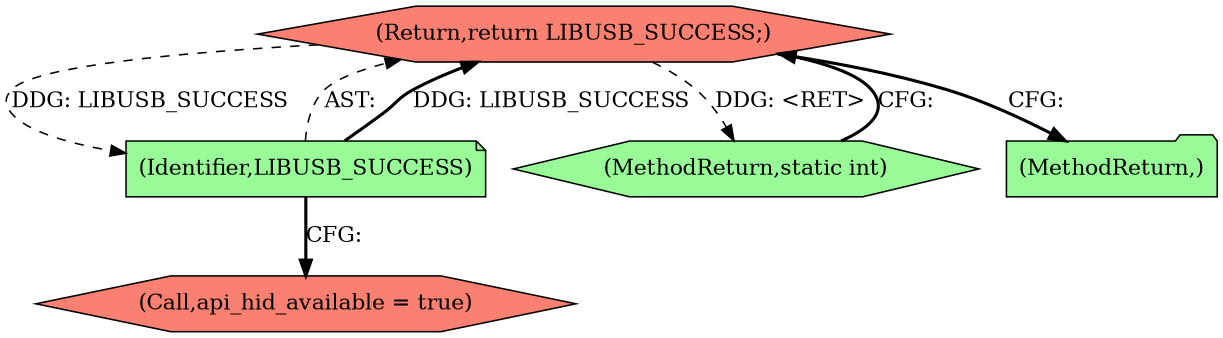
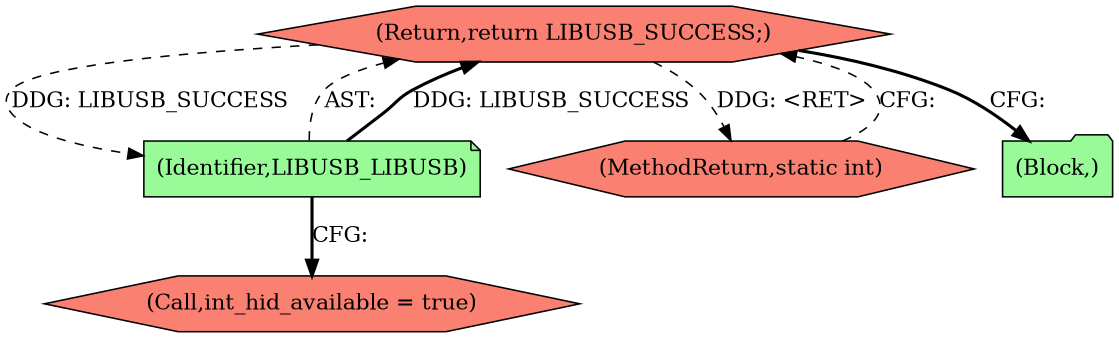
edge "(MethodReturn,static int)" -> "(Return,return LIBUSB_SUCCESS;)": style bold -> dashed
node "(Identifier,LIBUSB_SUCCESS)": label "(Identifier,LIBUSB_SUCCESS)" -> "(Identifier,LIBUSB_LIBUSB)"
node "(MethodReturn,static int)": fillcolor palegreen -> salmon
node "(MethodReturn,)": label "(MethodReturn,)" -> "(Block,)"
node "(Call,api_hid_available = true)": label "(Call,api_hid_available = true)" -> "(Call,int_hid_available = true)"
